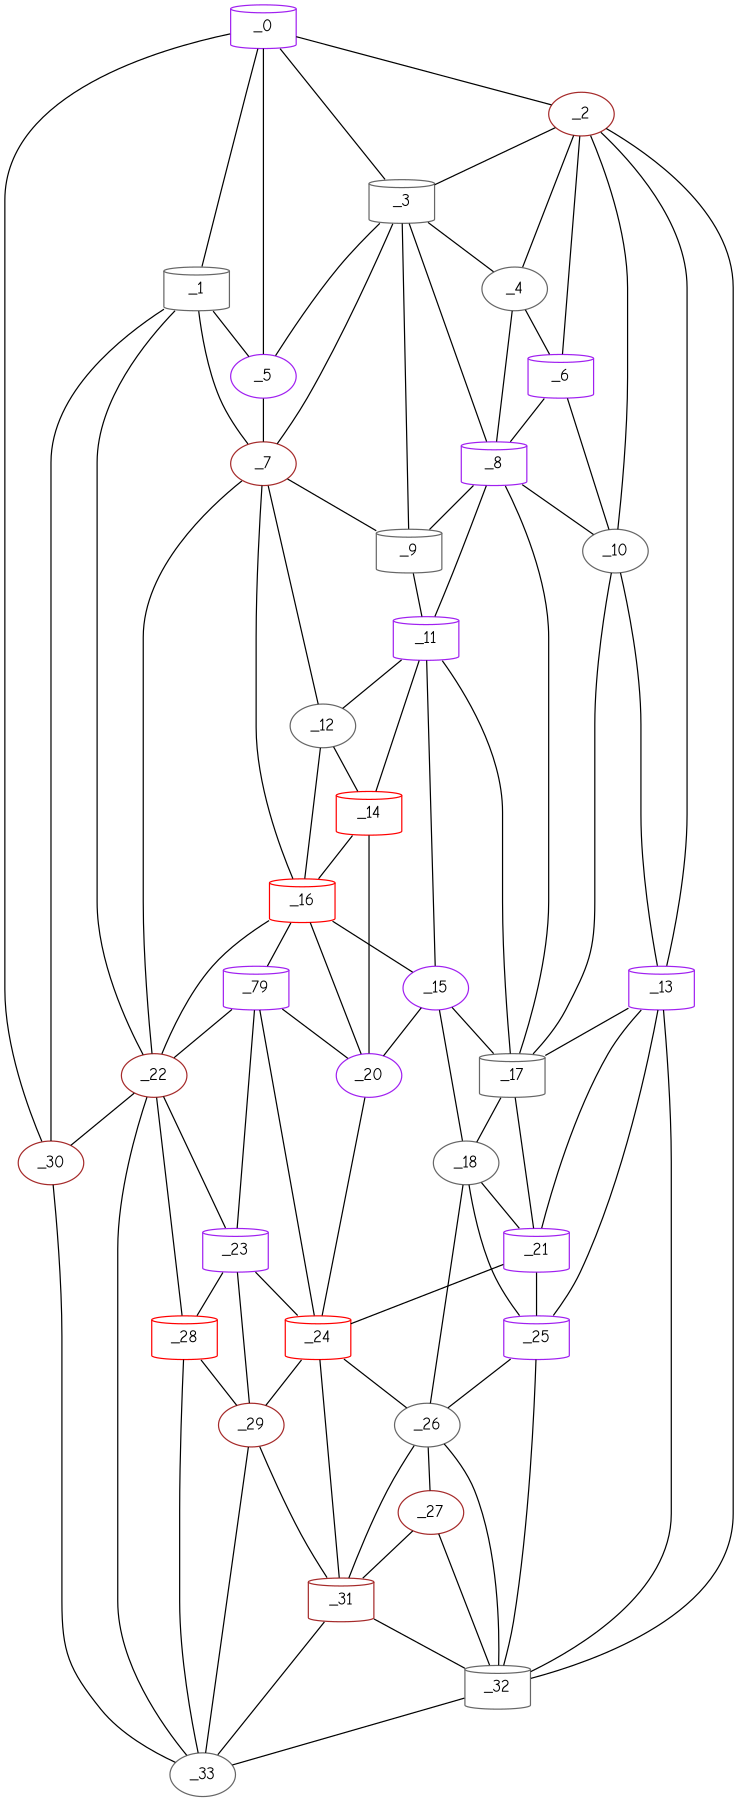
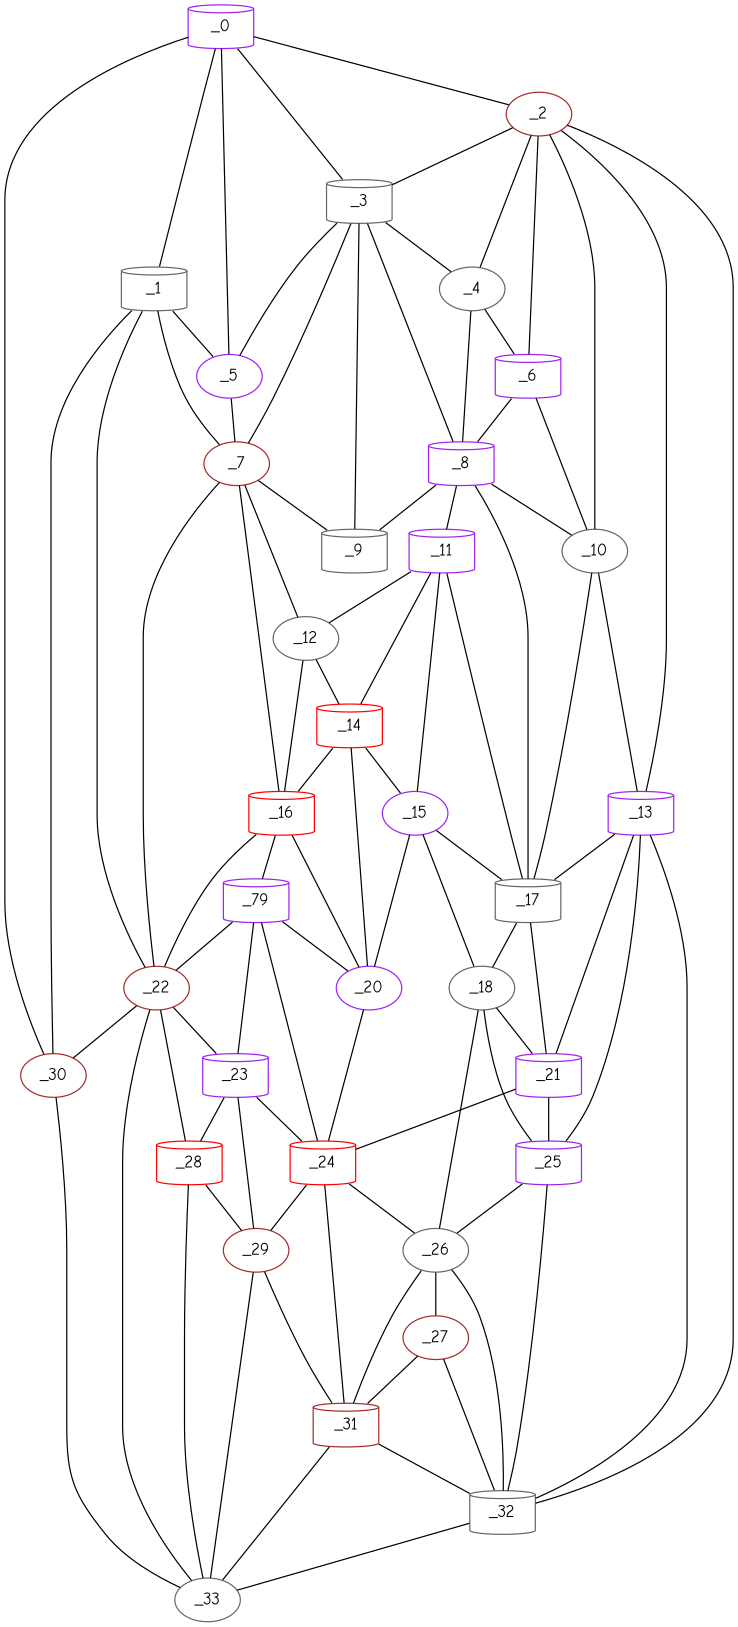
edge "_9" -- "_11": removed
edge "_16" -- "_15": now "_14" -- "_15"
